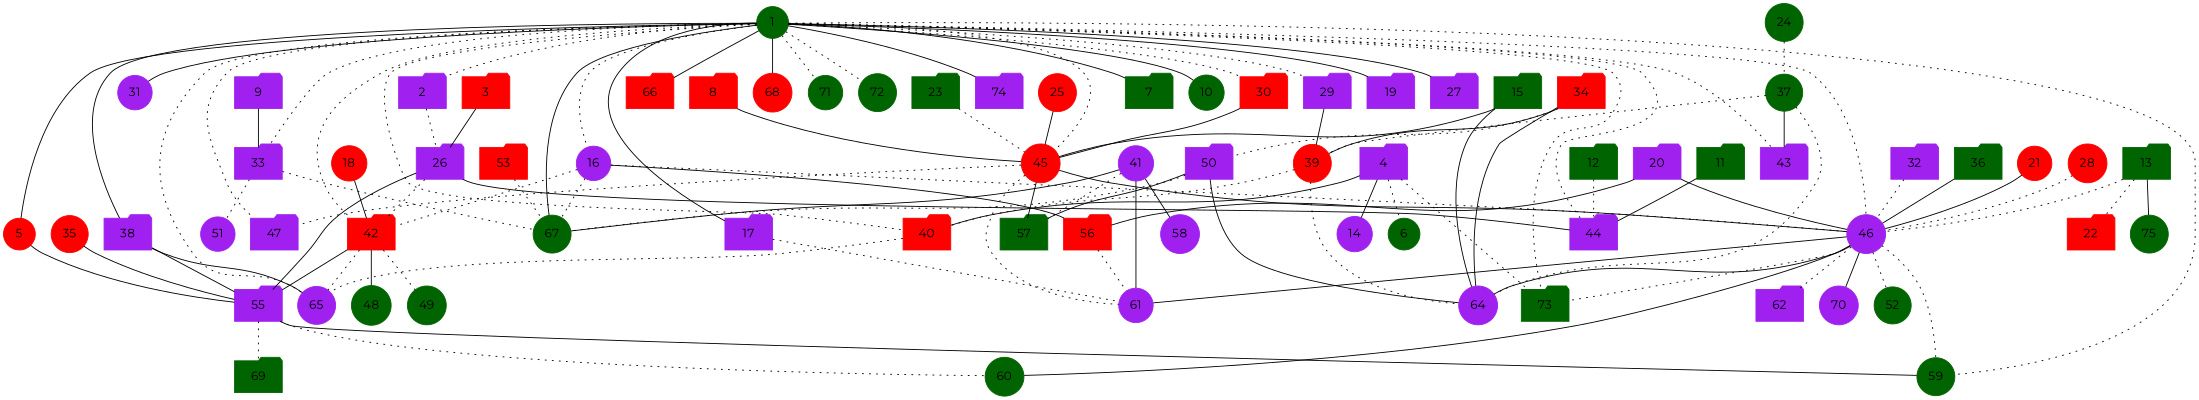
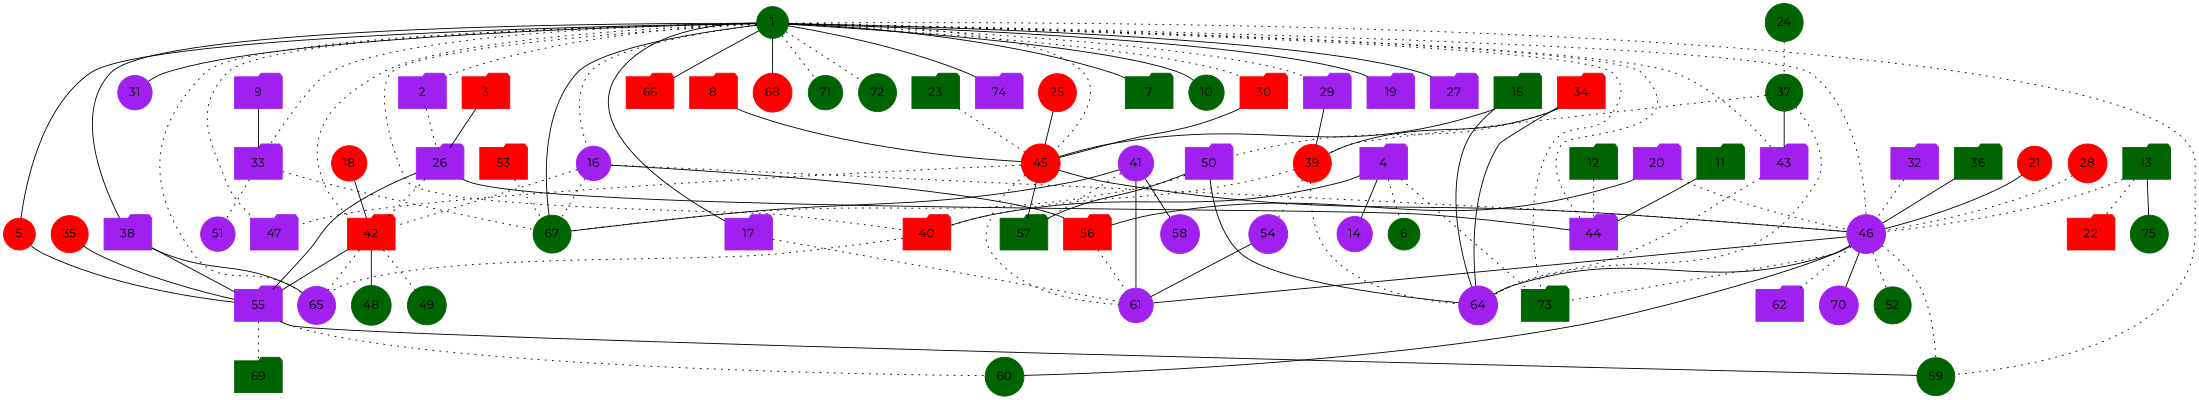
edge "20" -- "46": style solid -> dotted
node "54": added
edge "43" -- "64": added
